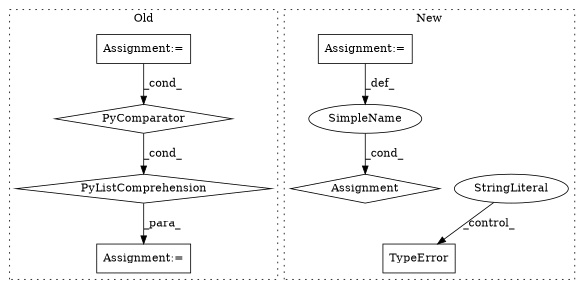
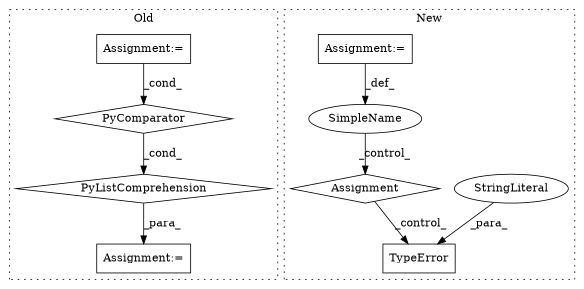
edge "SimpleName" -> "Assignment": label "_cond_" -> "_control_"
edge "Assignment" -> "TypeError": added, label "_control_"
edge "StringLiteral" -> "TypeError": label "_control_" -> "_para_"
